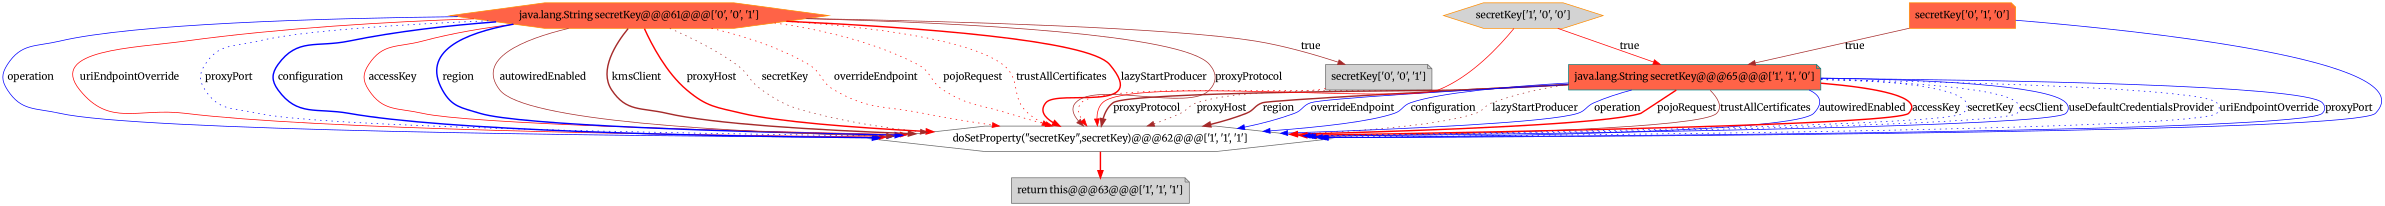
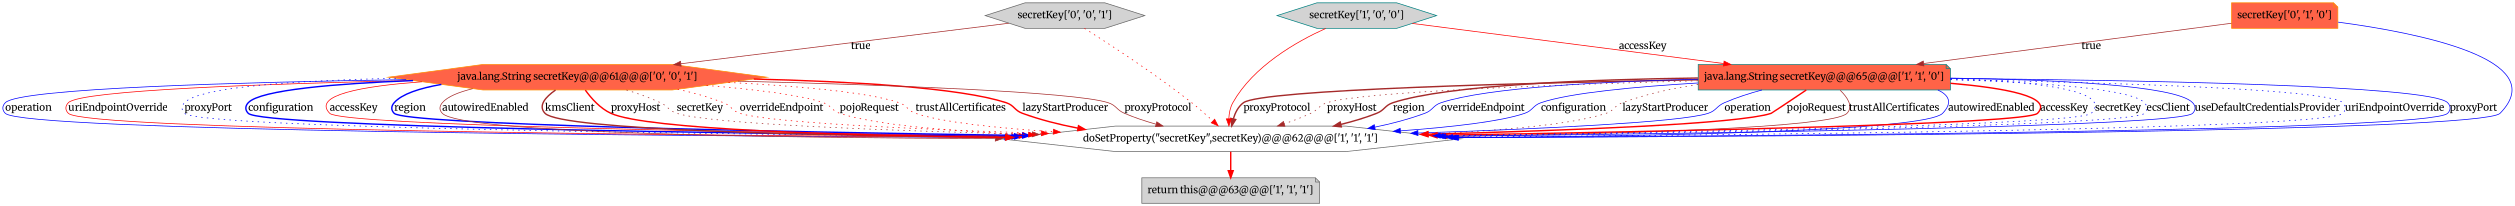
node "secretKey['1', '0', '0']": color darkorange -> teal
edge "java.lang.String secretKey@@@61@@@['0', '0', '1']" -> "secretKey['0', '0', '1']": reversed
edge "secretKey['1', '0', '0']" -> "java.lang.String secretKey@@@65@@@['1', '1', '0']": label "true" -> "accessKey"
node "secretKey['0', '0', '1']": shape note -> hexagon
